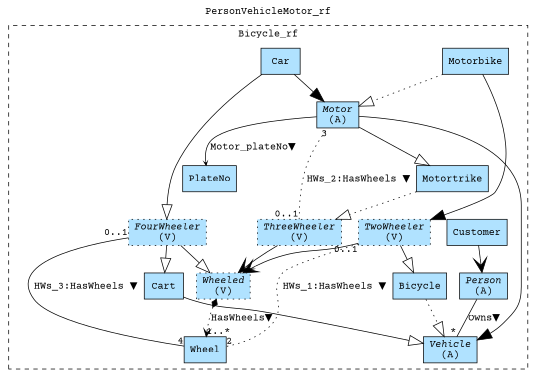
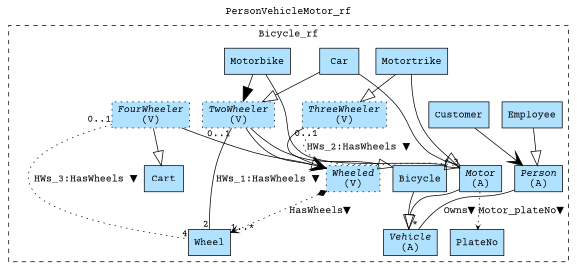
edge "Car" -> "Motor": arrowhead normal -> onormal
edge "Motorbike" -> "Motor": style dotted -> solid
node "Employee": added
edge "Motor" -> "PlateNo": style solid -> dotted
edge "Car" -> "FourWheeler": now "Car" -> "TwoWheeler"
edge "Motor" -> "Motortrike": reversed
edge "Motor" -> "Vehicle": arrowhead normal -> onormal
edge "Motortrike" -> "ThreeWheeler": style dotted -> solid
edge "TwoWheeler" -> "Wheeled": arrowhead vee -> onormal
edge "FourWheeler" -> "Wheeled": arrowhead onormal -> vee
edge "TwoWheeler" -- "Wheel": style dotted -> solid
edge "FourWheeler" -- "Wheel": style solid -> dotted
edge "Bicycle" -> "Vehicle": style dotted -> solid
edge "Cart" -> "Vehicle": removed
